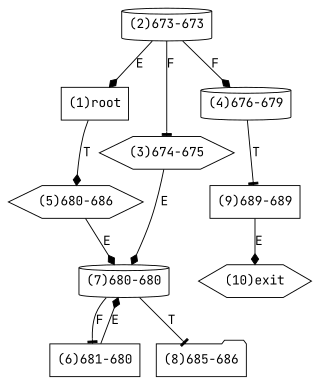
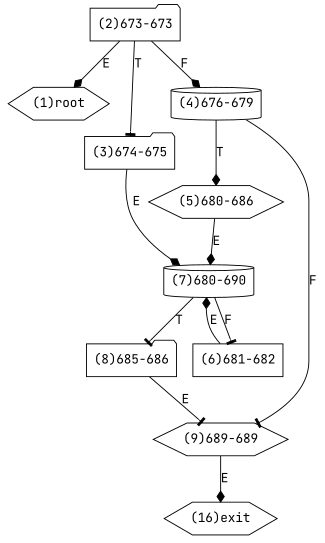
node "(2)673-673": shape cylinder -> folder
edge "(2)673-673" -> "(3)674-675": label "F" -> "T"
node "(1)root": shape box -> hexagon
edge "(1)root" -> "(5)680-686": now "(4)676-679" -> "(5)680-686"
node "(3)674-675": shape hexagon -> folder
edge "(4)676-679" -> "(9)689-689": label "T" -> "F"
node "(9)689-689": shape box -> hexagon
node "(7)680-680": label "(7)680-680" -> "(7)680-690"
node "(10)exit": label "(10)exit" -> "(16)exit"
node "(6)681-680": label "(6)681-680" -> "(6)681-682"
edge "(8)685-686" -> "(9)689-689": added, label "E"
